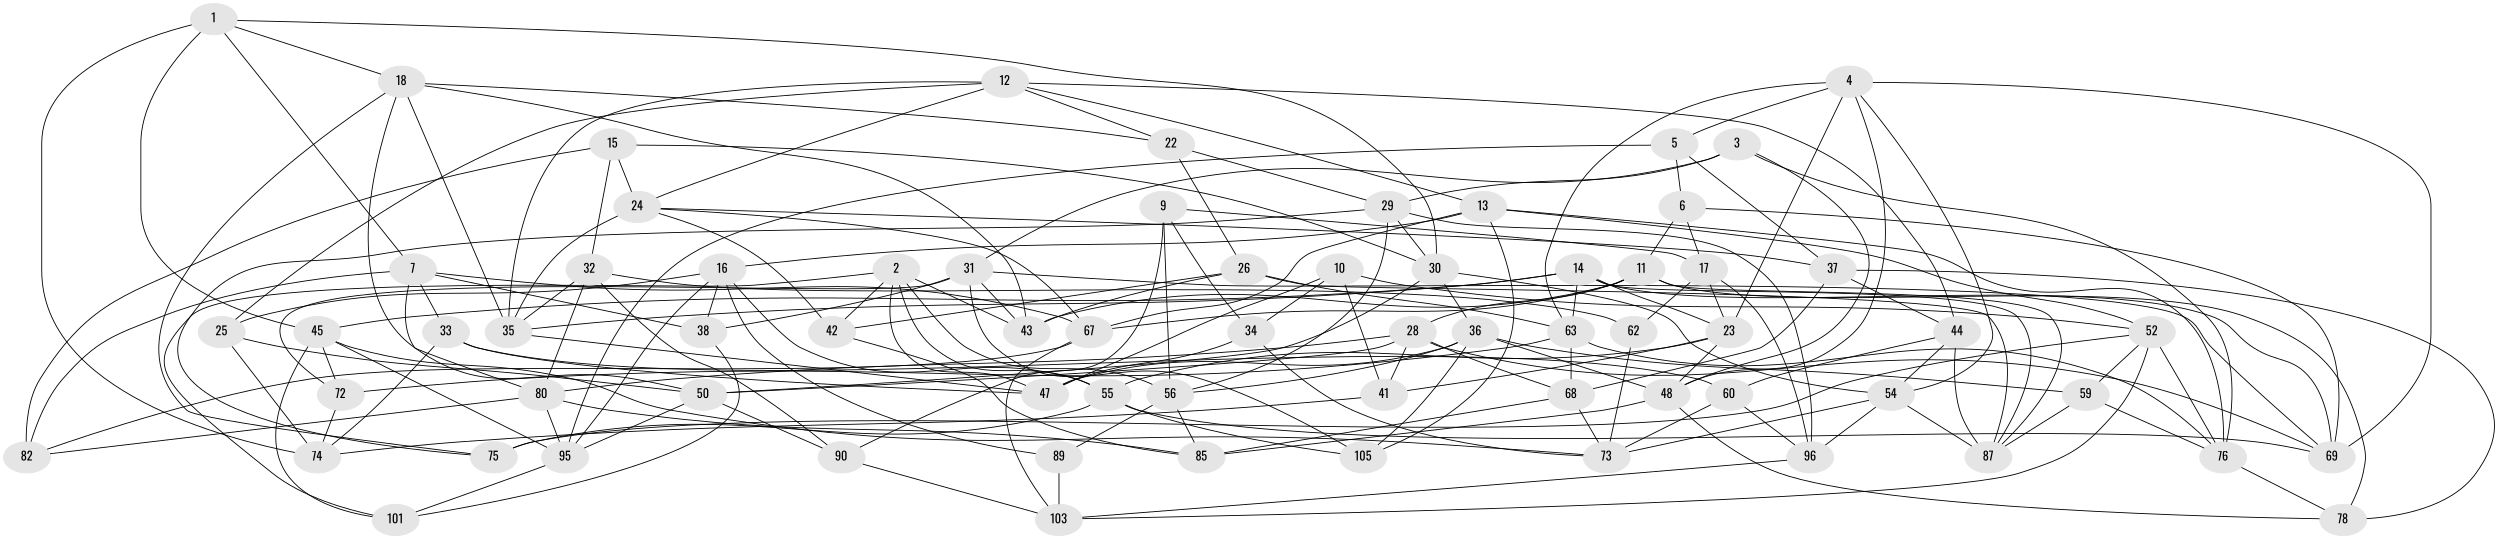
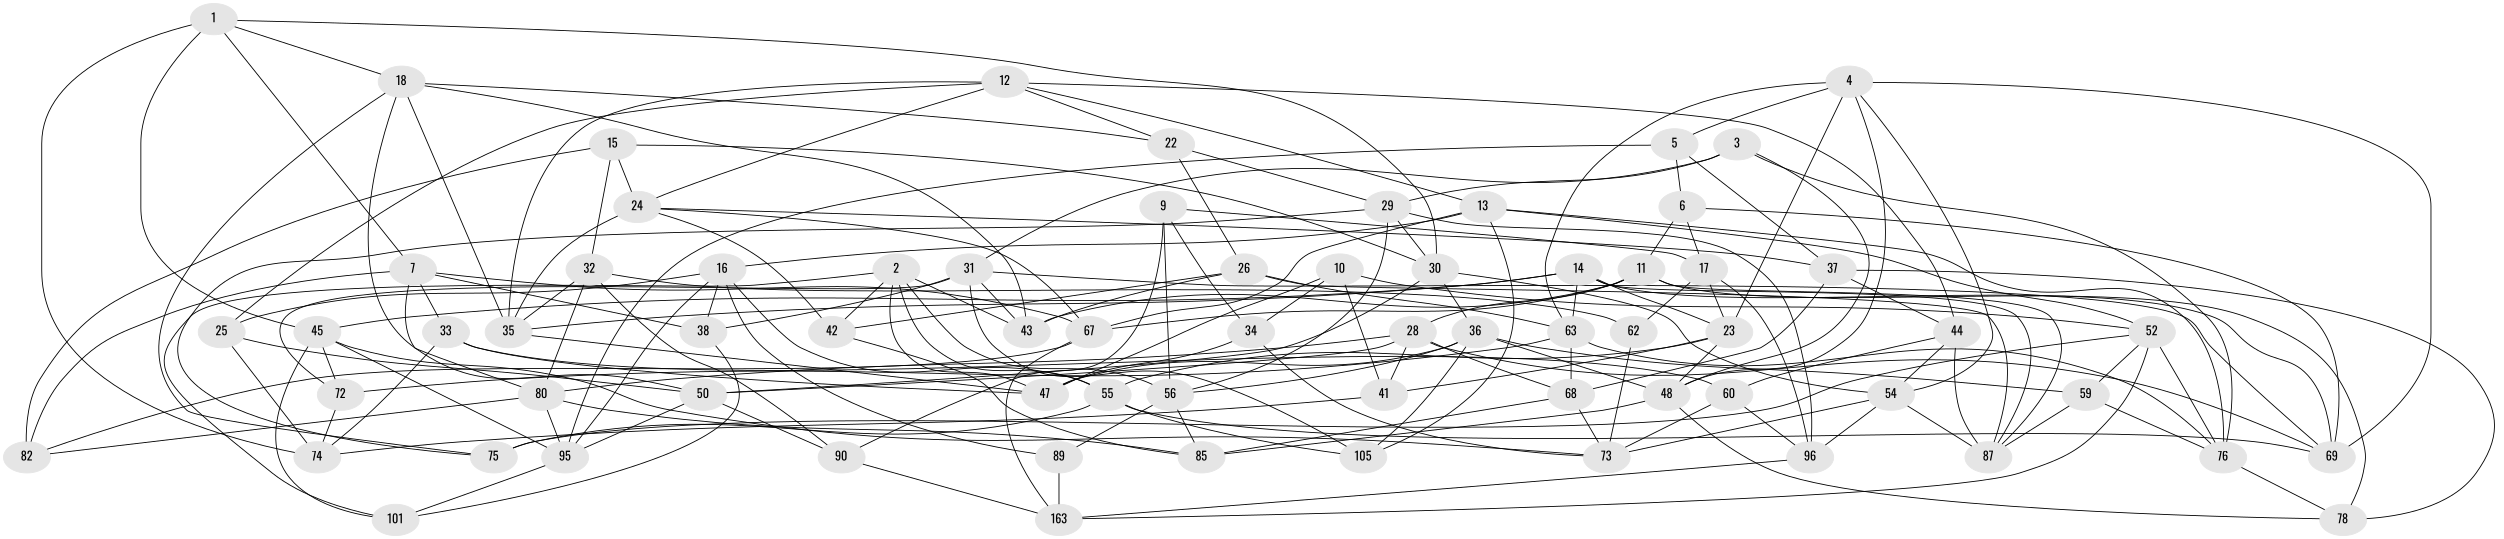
node "103": label "103" -> "163"
